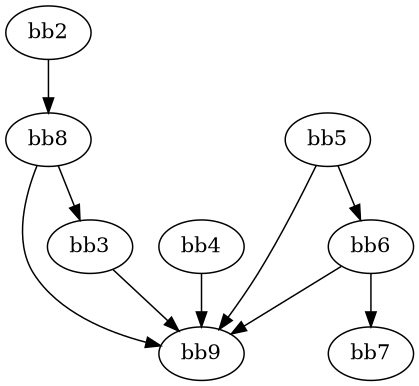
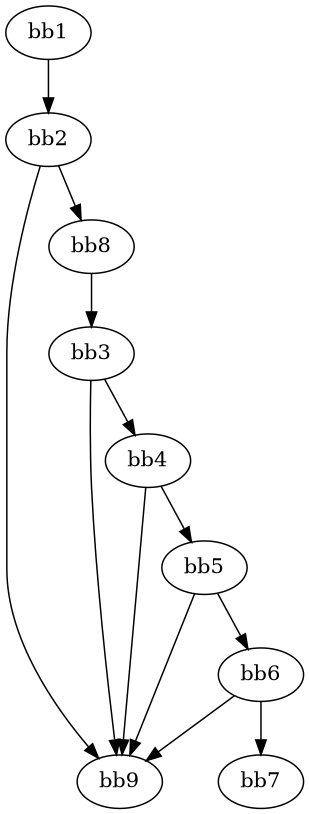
node "bb1": added
edge "bb8" -> "bb9": now "bb2" -> "bb9"
edge "bb3" -> "bb4": added
edge "bb4" -> "bb5": added
